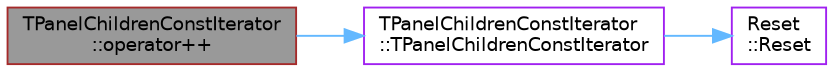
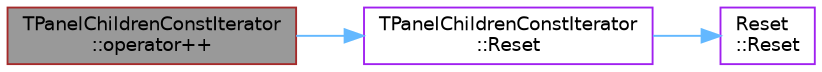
node "TPanelChildrenConstIterator ::TPanelChildrenConstIterator": label "TPanelChildrenConstIterator ::TPanelChildrenConstIterator" -> "TPanelChildrenConstIterator ::Reset"
